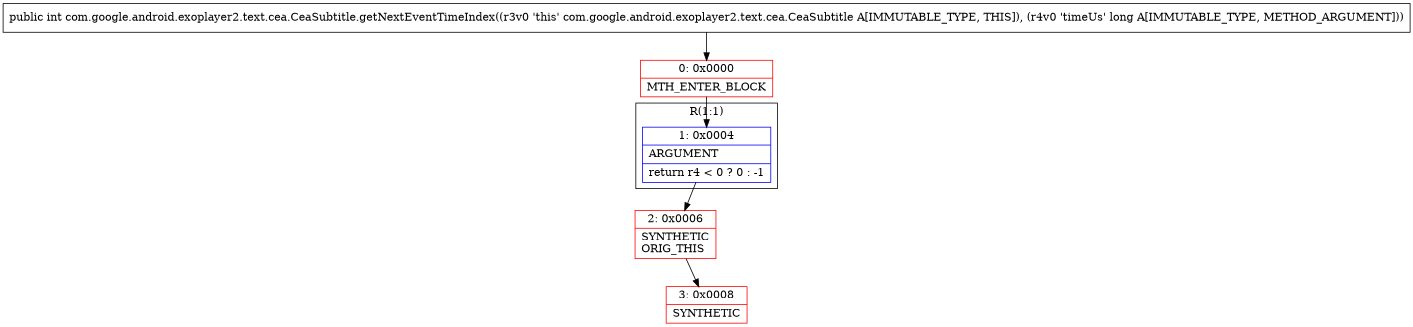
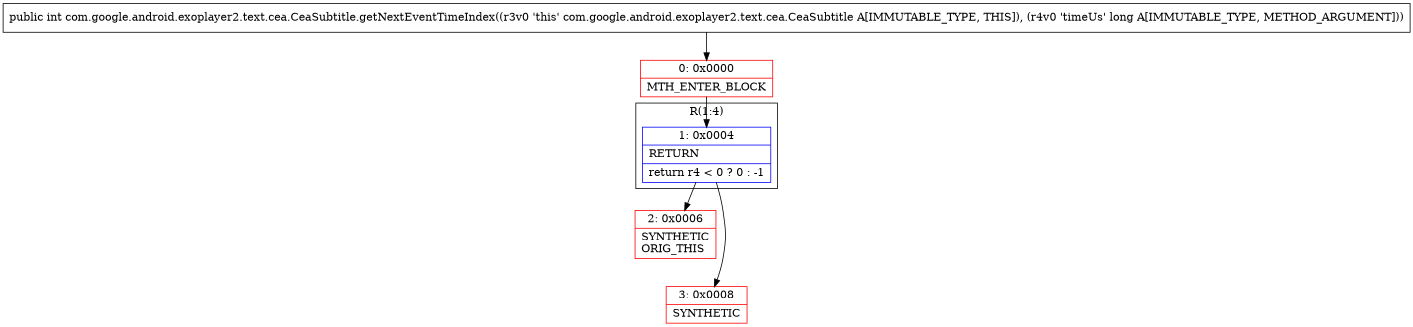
cluster "R(1:1)": label "R(1:1)" -> "R(1:4)"
node "1: 0x0004": text "ARGUMENT" -> "RETURN"
edge "2: 0x0006" -> "3: 0x0008": now "1: 0x0004" -> "3: 0x0008"
